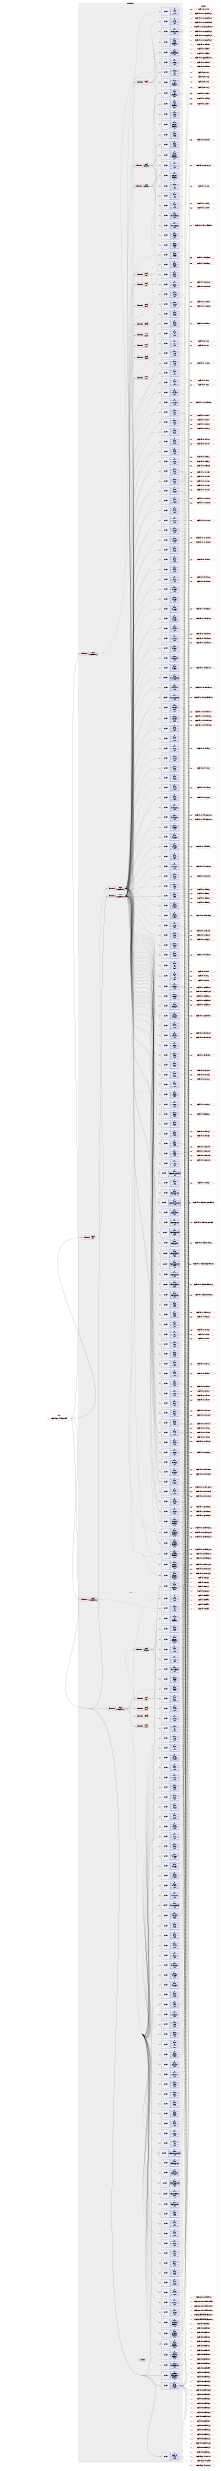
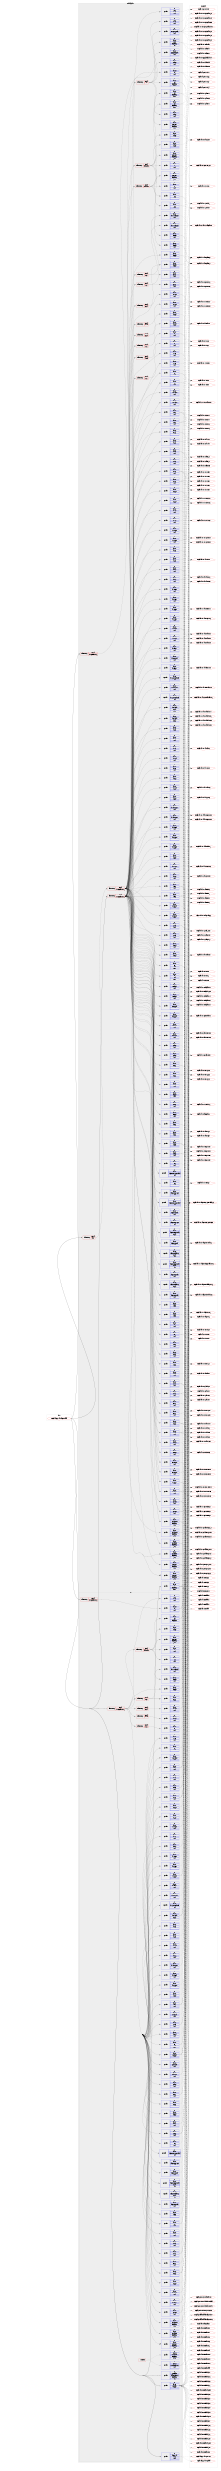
node "portage://app-crypt/johntheripper-jumbo-1.8.0": label "portage://app-crypt/johntheripper-jumbo-1.8.0" -> "portage://app-crypt/conditional-jumbo-1.8.0"
node "portage://net-analyzer/nmap-7.80-r1": removed
